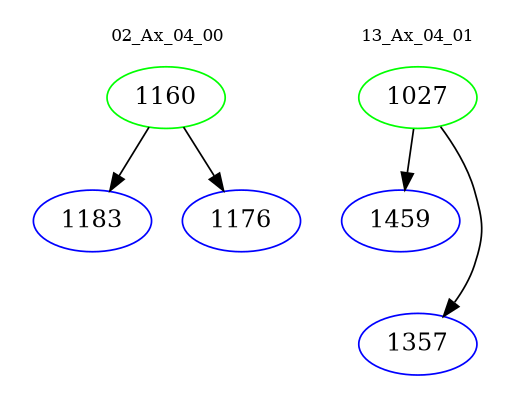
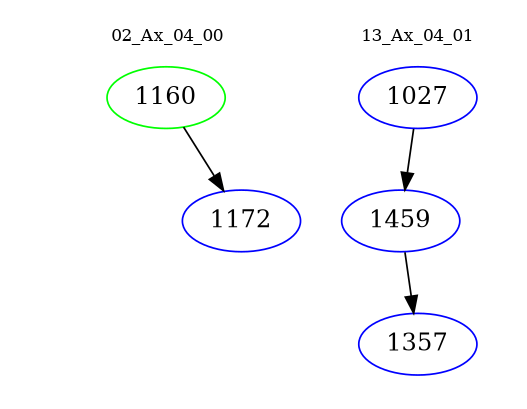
node "1027": color green -> blue
edge "1027" -> "1357": now "1459" -> "1357"
node "1183": removed
node "1176": label "1176" -> "1172"
